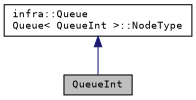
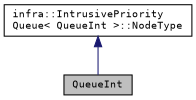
node "infra::Queue Queue< QueueInt >::NodeType": label "infra::Queue Queue< QueueInt >::NodeType" -> "infra::IntrusivePriority Queue< QueueInt >::NodeType"
